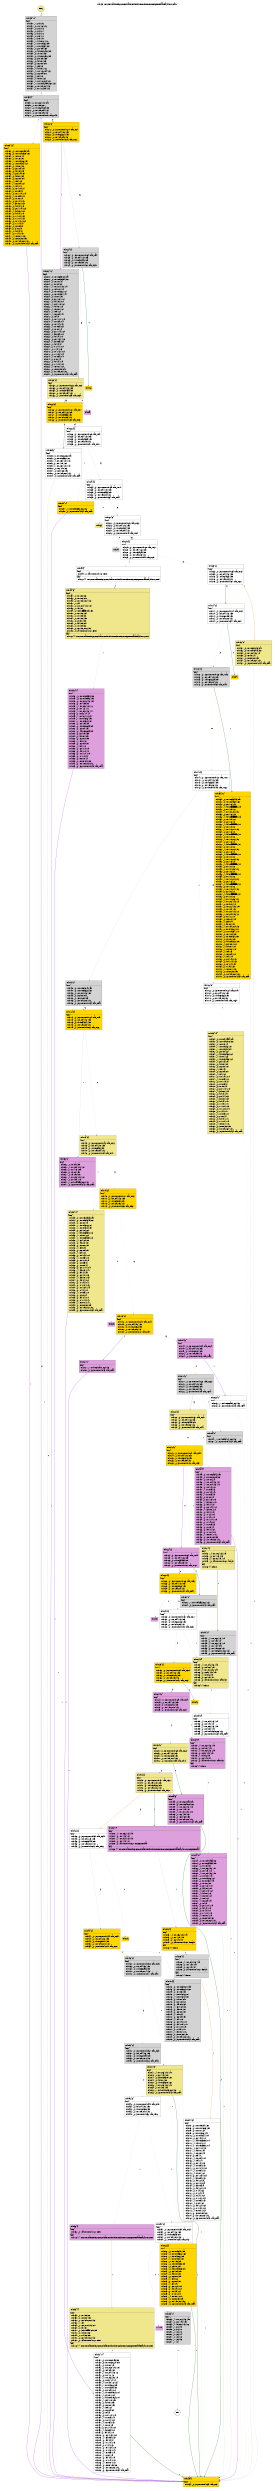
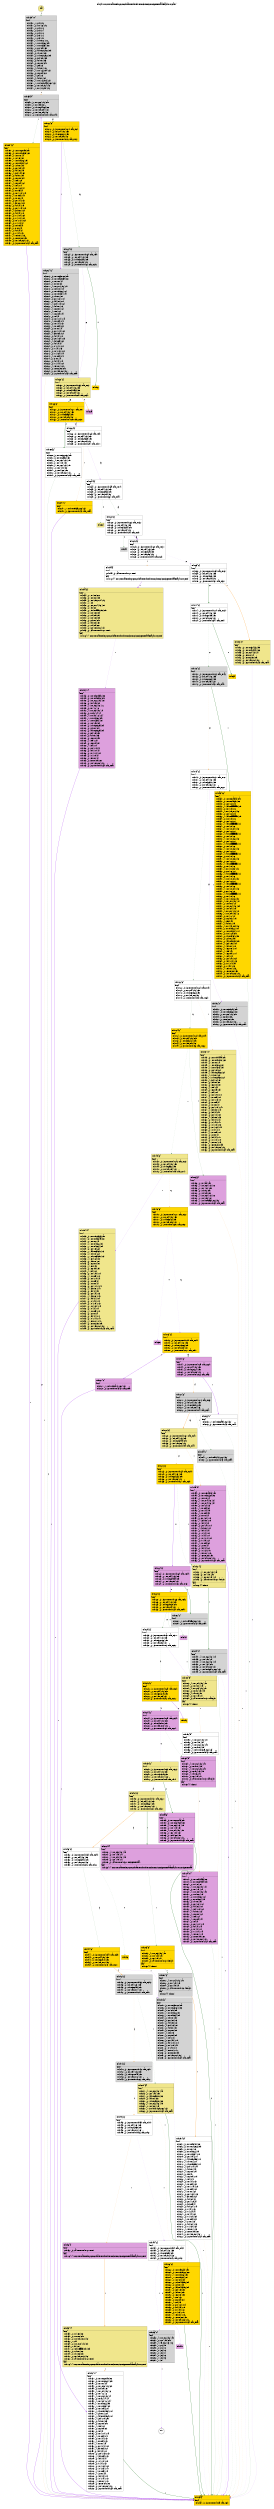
node "Entry": label "Entry" -> "Final"
edge "0x401bb2 [27]" -> "0x401784 [28]": now "0x401768 [28]" -> "0x401784 [28]"
edge "0x4018f0 [28]" -> "0x40190c [28]": label " 6" -> " 19"
